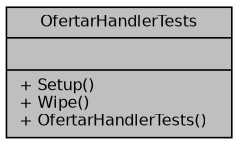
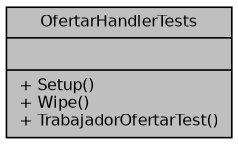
node "OfertarHandlerTests": text "+ OfertarHandlerTests()" -> "+ TrabajadorOfertarTest()"
